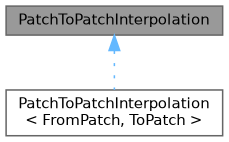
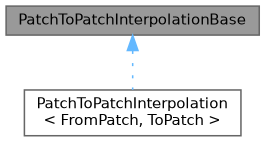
node "PatchToPatchInterpolation": label "PatchToPatchInterpolation" -> "PatchToPatchInterpolationBase"
